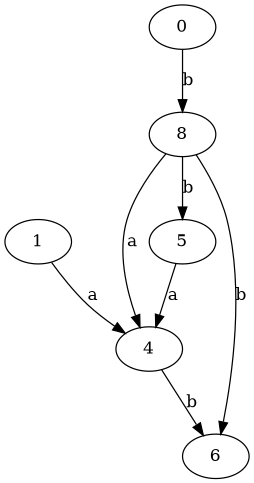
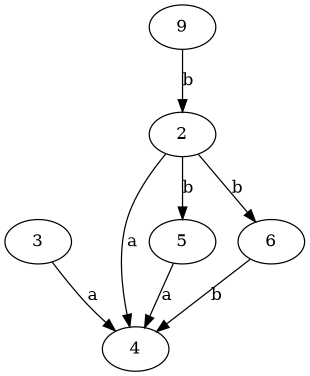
node "0": label "0" -> "9"
node "8": label "8" -> "2"
node "1": label "1" -> "3"
edge "4" -> "6": reversed
